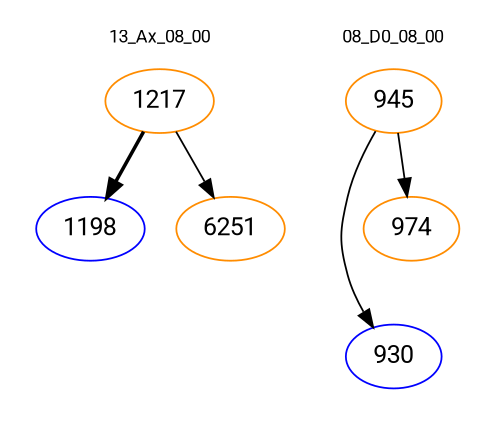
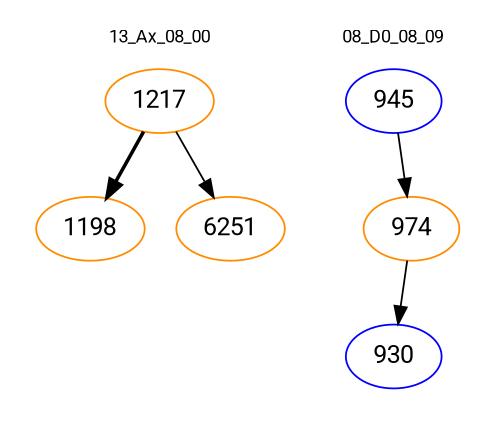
cluster "08_D0_08_00": label "08_D0_08_00" -> "08_D0_08_09"
node "945": color darkorange -> blue
edge "945" -> "930": now "974" -> "930"
node "1198": color blue -> darkorange
